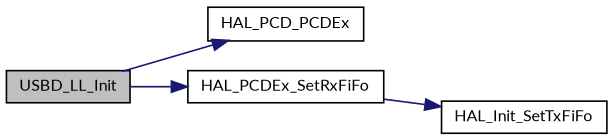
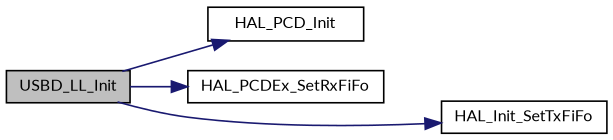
node "HAL_PCD_PCDEx": label "HAL_PCD_PCDEx" -> "HAL_PCD_Init"
edge "HAL_PCDEx_SetRxFiFo" -> "HAL_Init_SetTxFiFo": now "USBD_LL_Init" -> "HAL_Init_SetTxFiFo"
